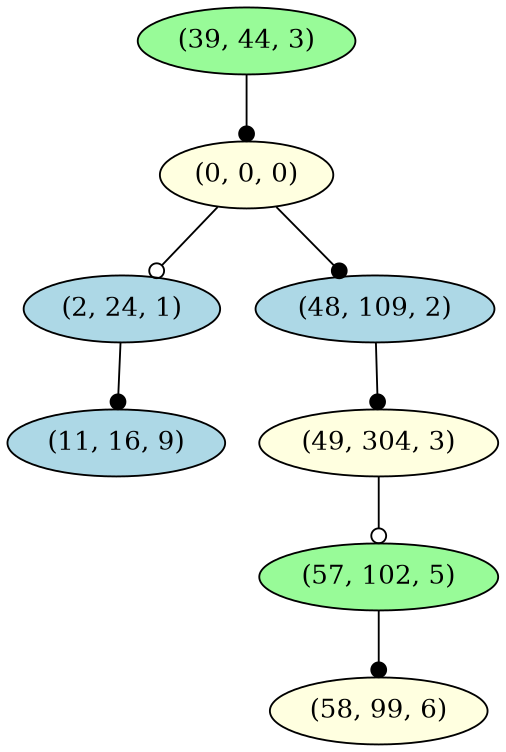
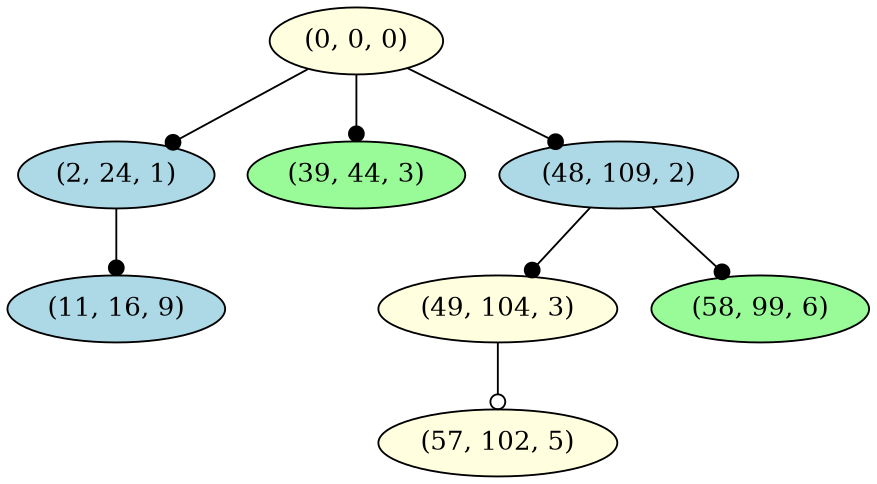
edge "(39, 44, 3)" -> "(0, 0, 0)": reversed
edge "(0, 0, 0)" -> "(2, 24, 1)": arrowhead odot -> dot
node "(49, 304, 3)": label "(49, 304, 3)" -> "(49, 104, 3)"
node "(57, 102, 5)": fillcolor palegreen -> lightyellow
edge "(57, 102, 5)" -> "(58, 99, 6)": now "(48, 109, 2)" -> "(58, 99, 6)"
node "(58, 99, 6)": fillcolor lightyellow -> palegreen
